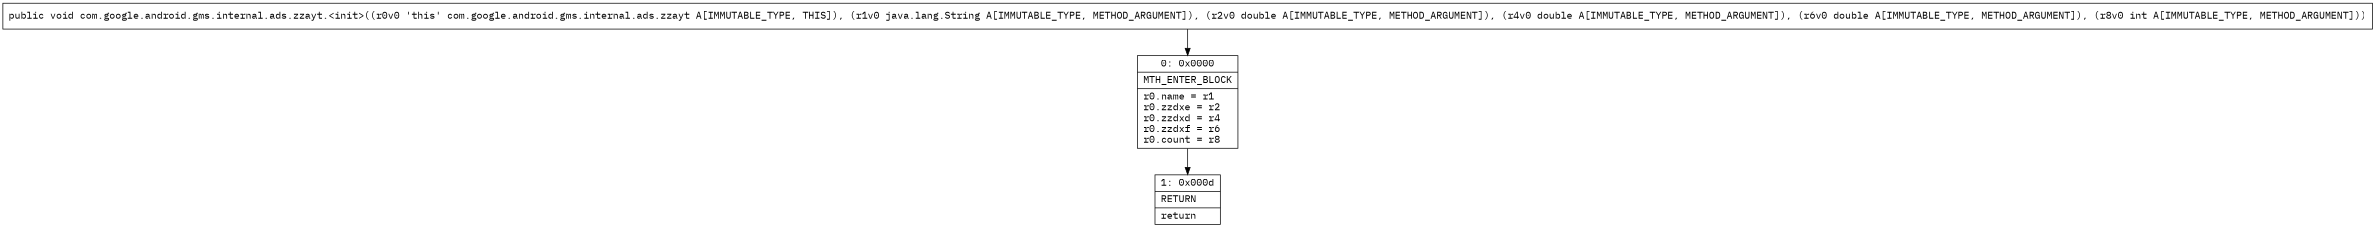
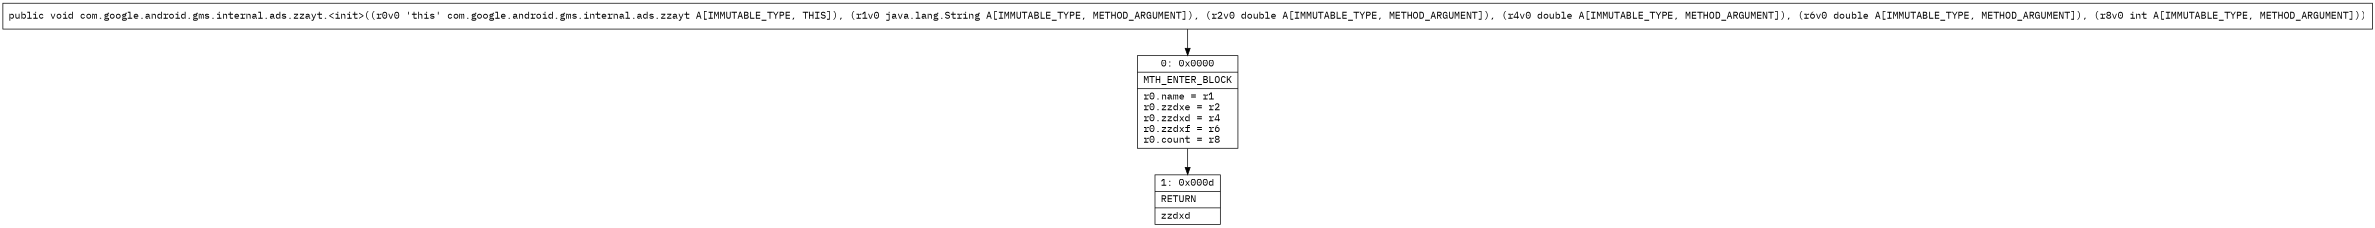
node "1: 0x000d": text "return" -> "zzdxd"
